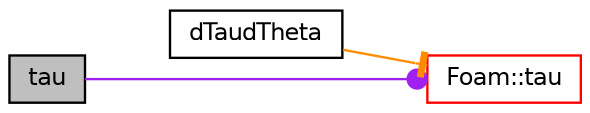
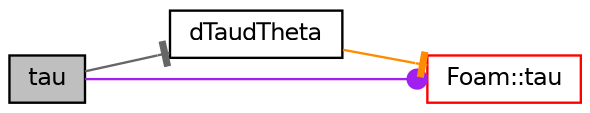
edge "tau" -> "dTaudTheta": added
